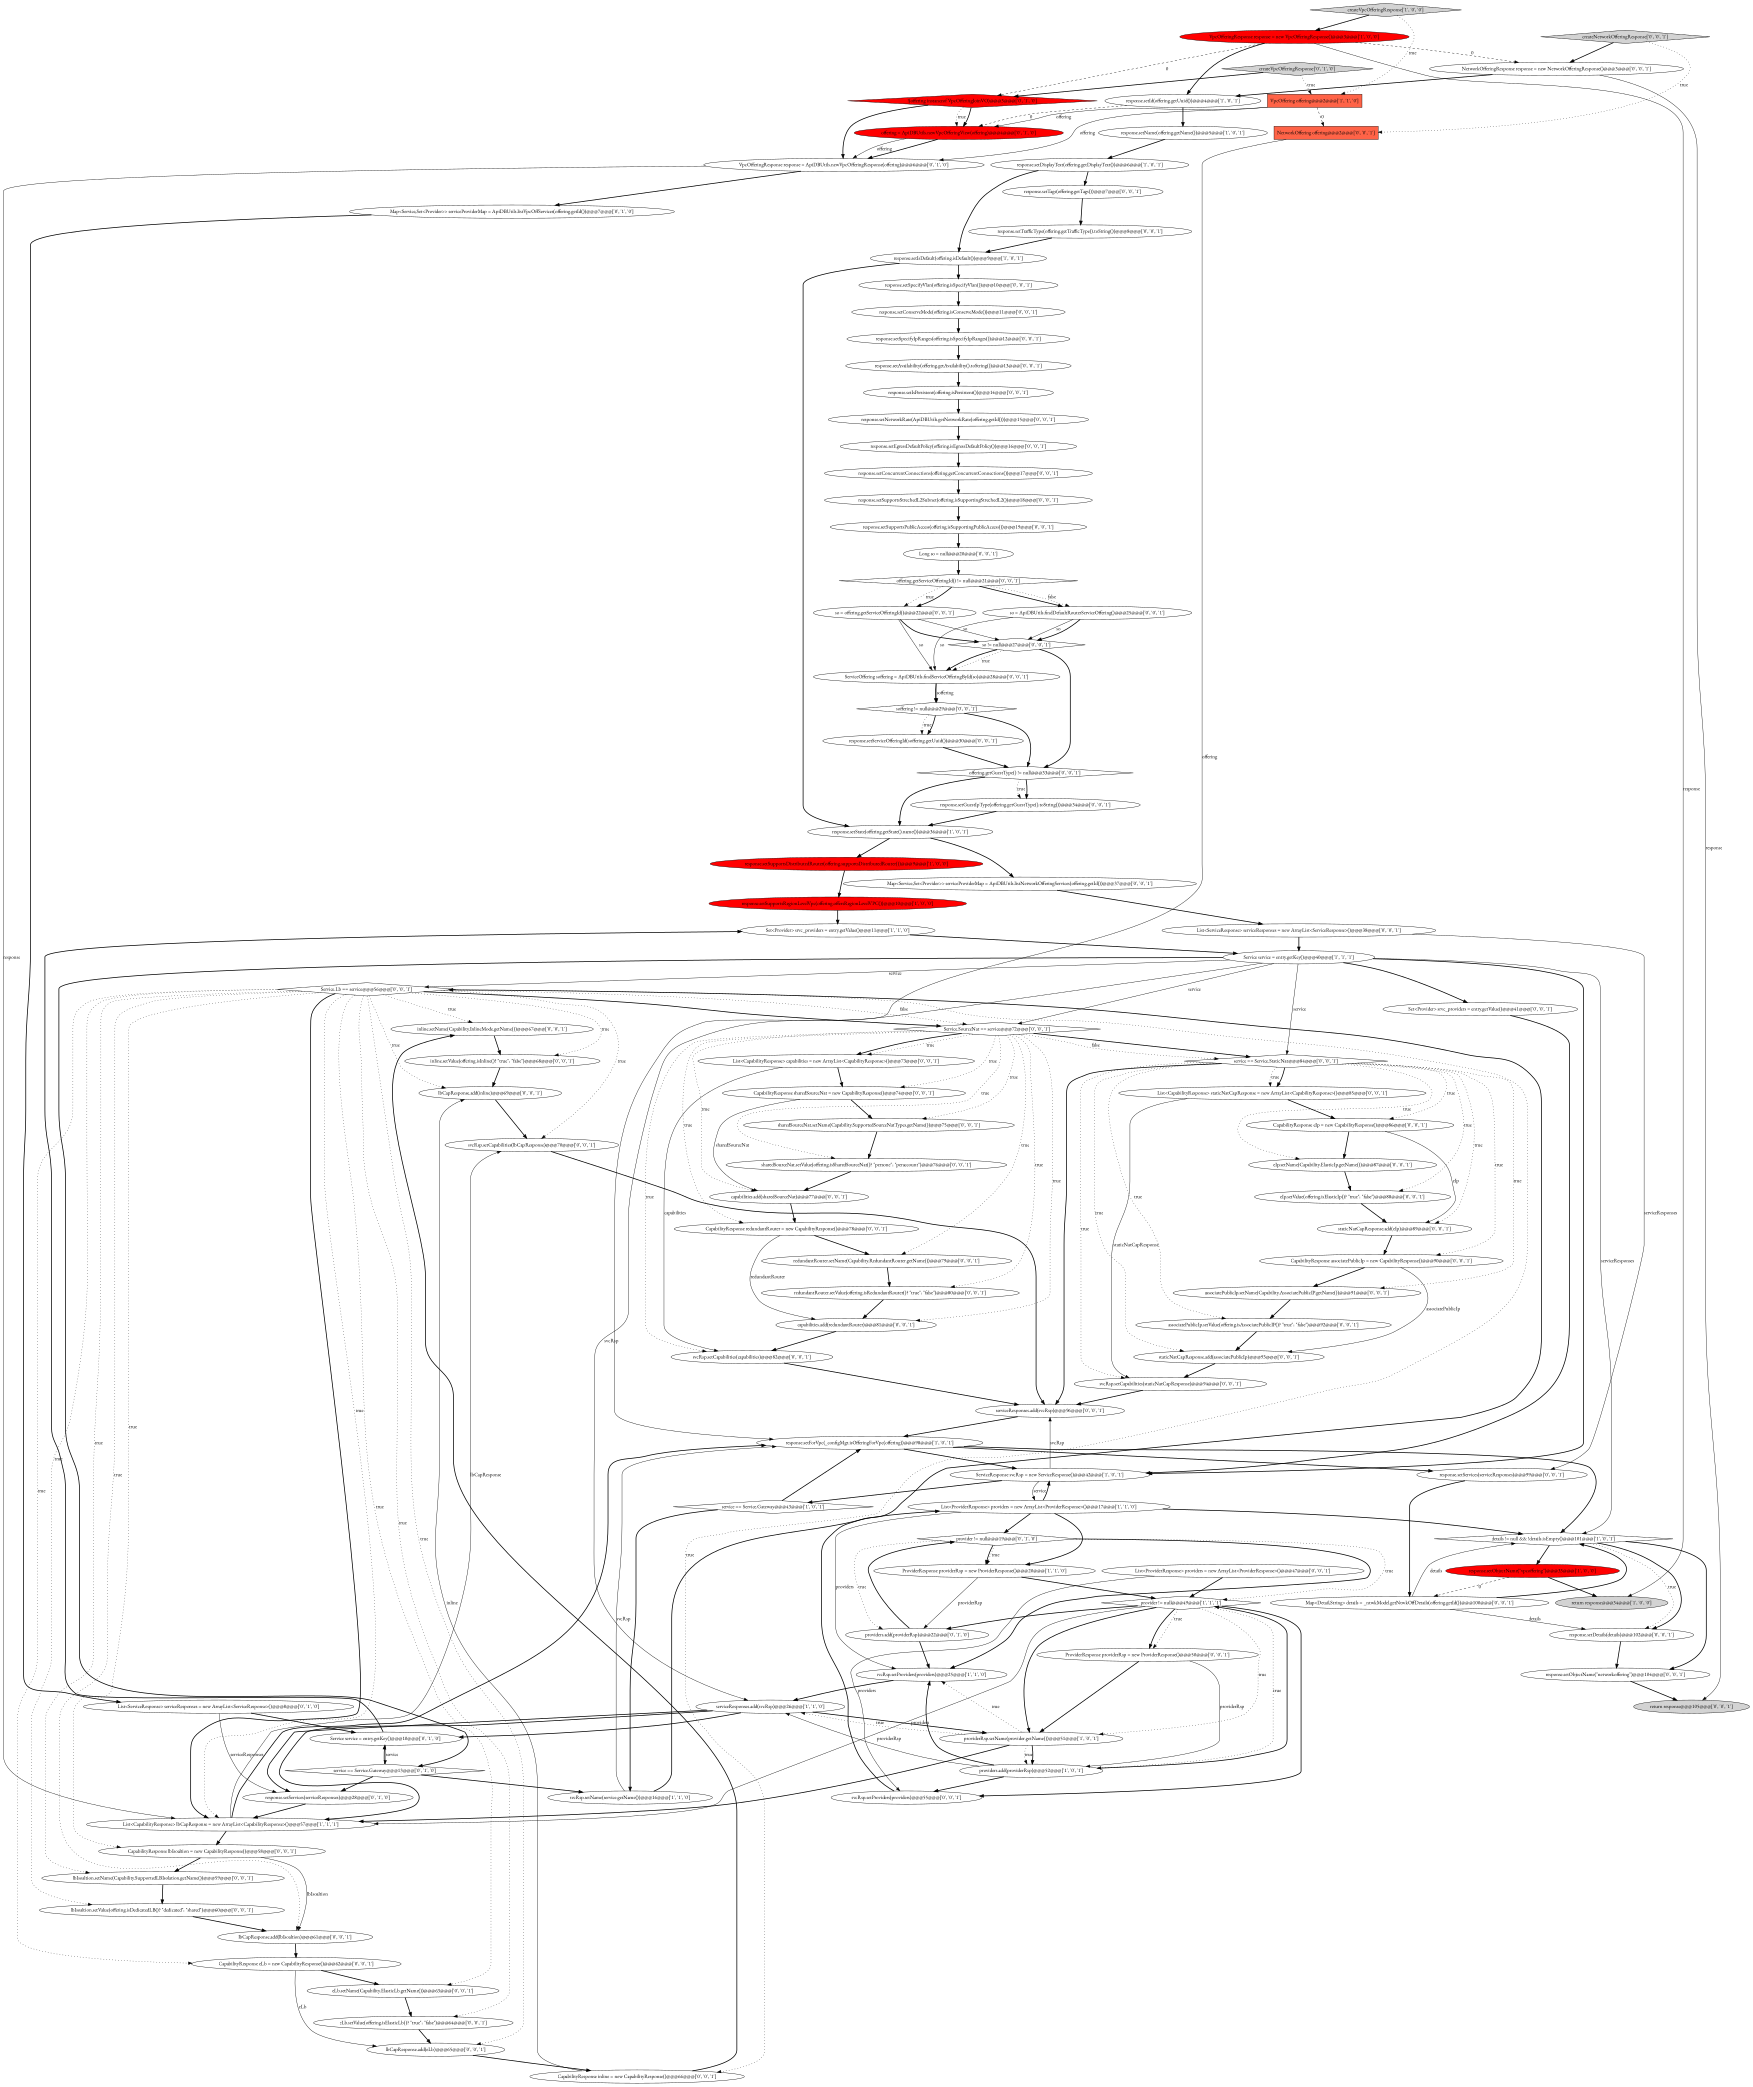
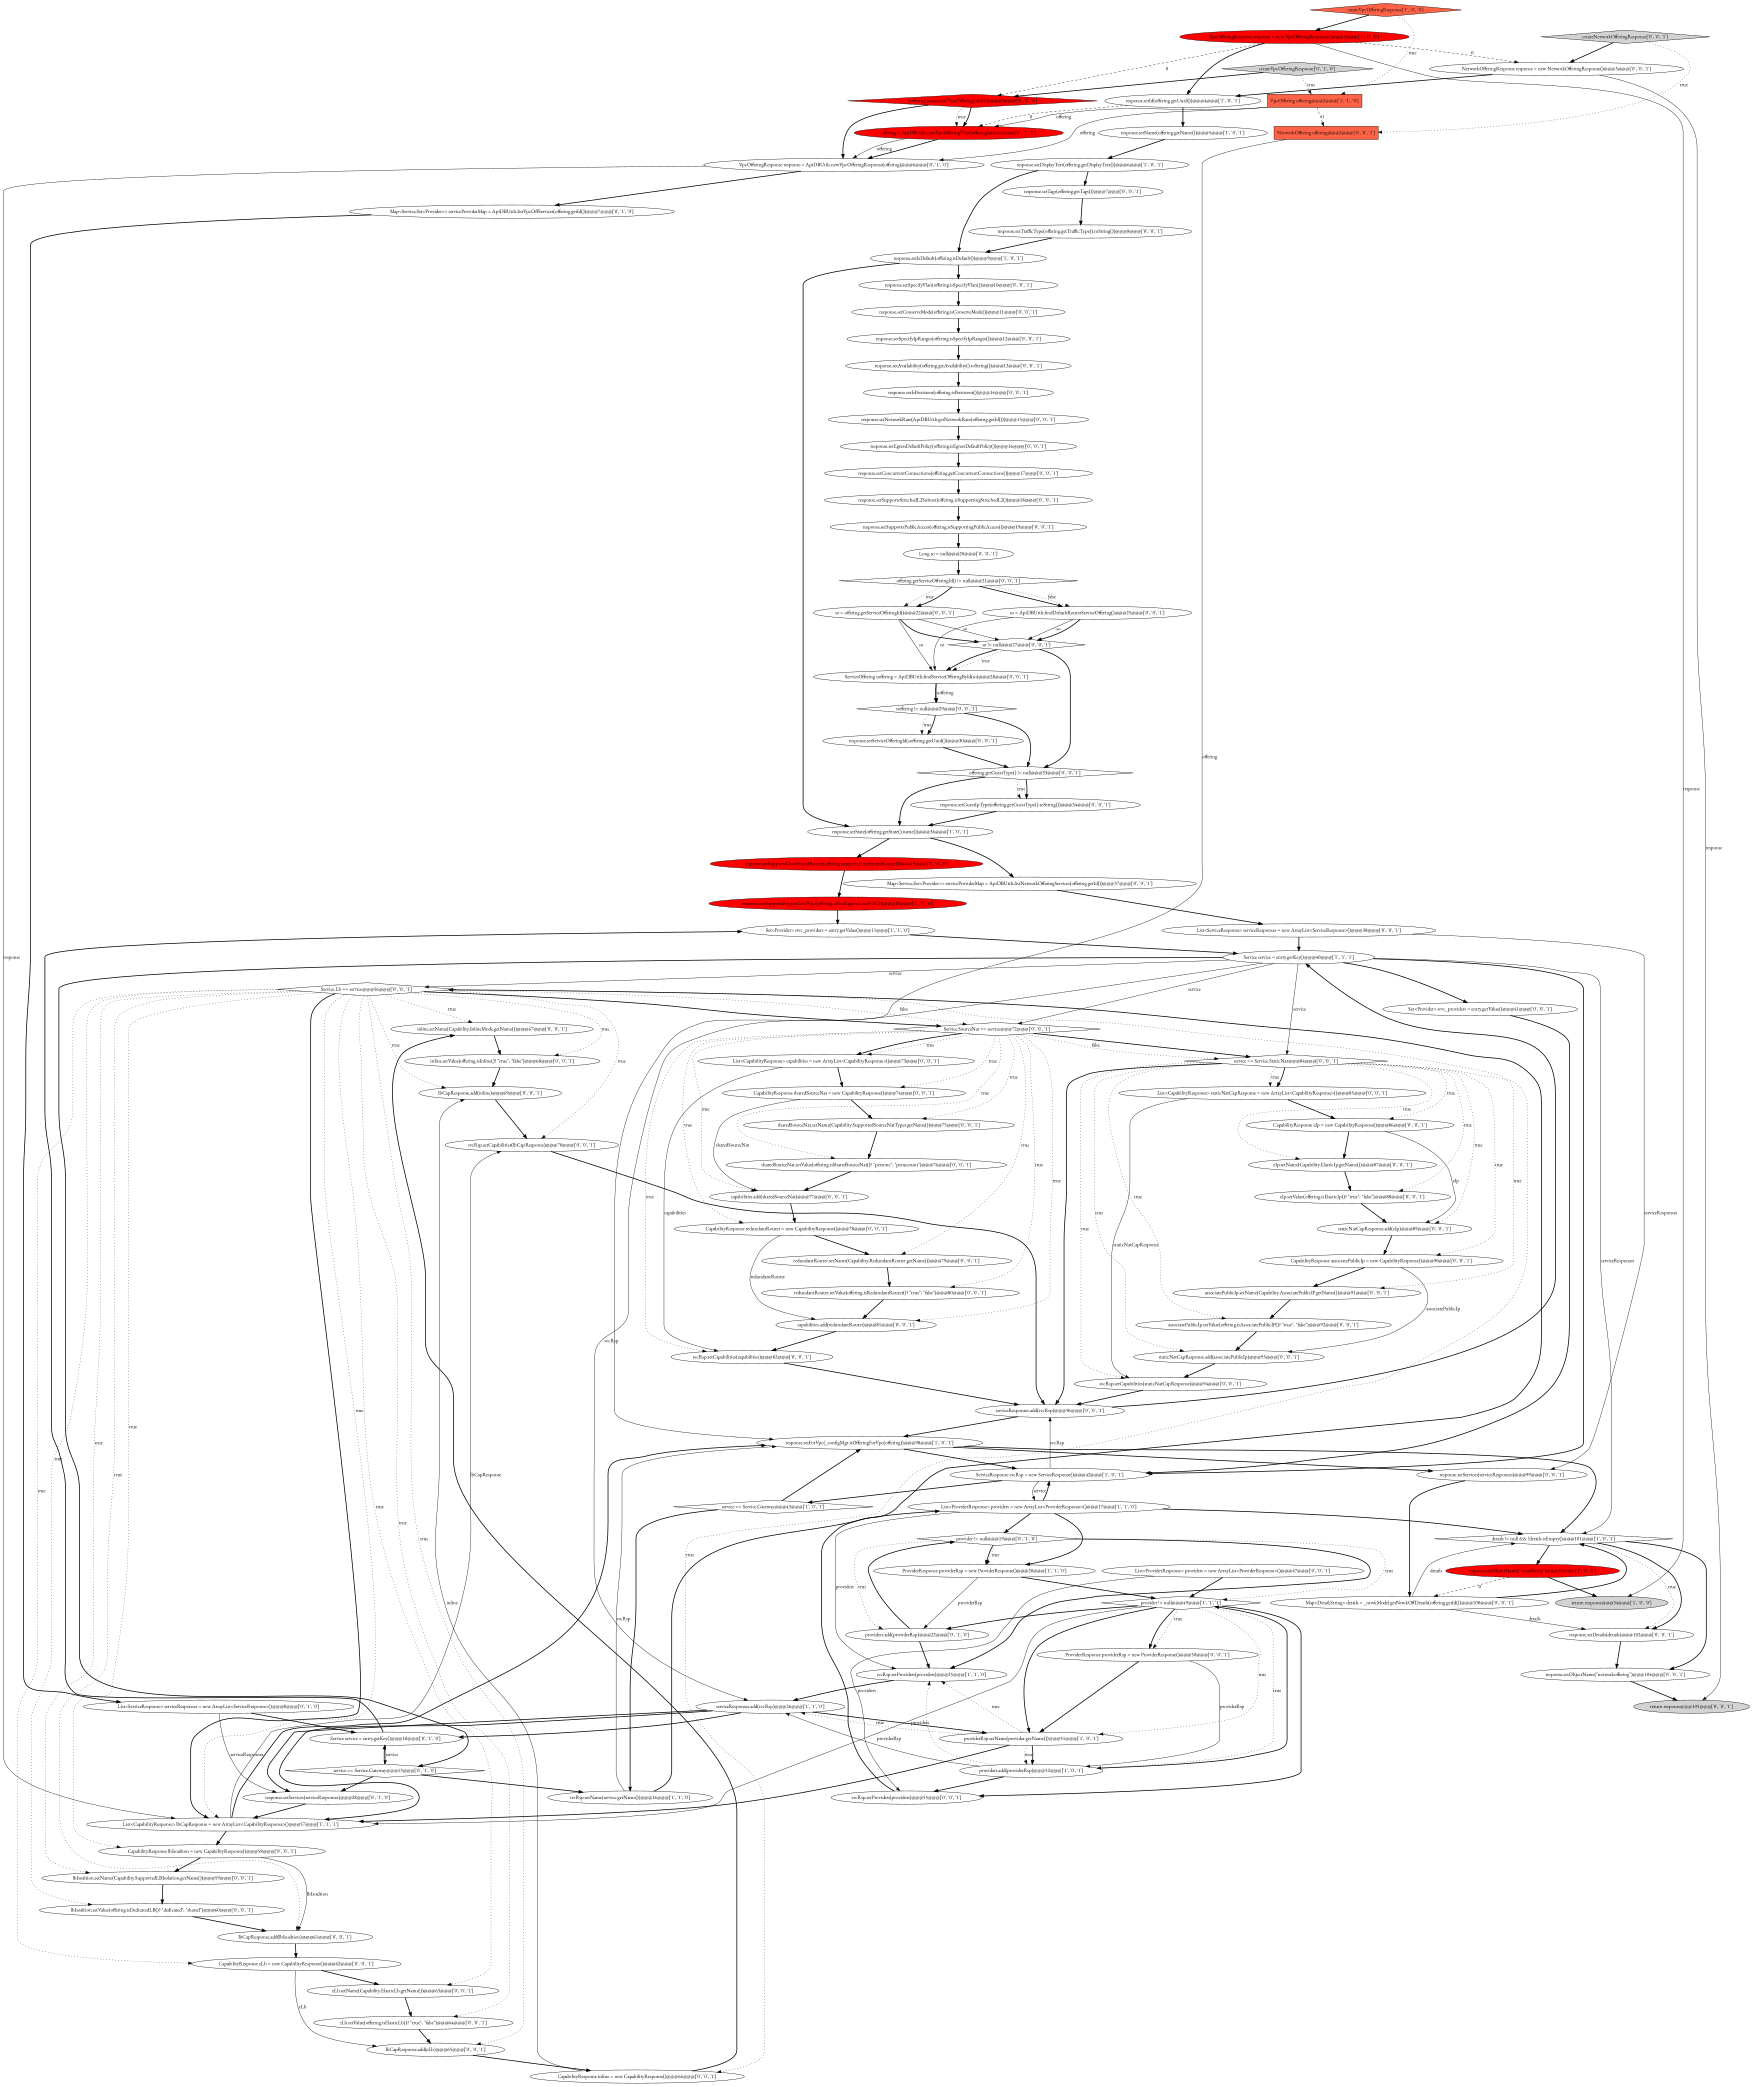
node "createVpcOfferingResponse['1', '0', '0']": fillcolor lightgray -> tomato
edge "serviceResponses.add(svcRsp)@@@96@@@['0', '0', '1']" -> "Service service = entry.getKey()@@@40@@@['1', '1', '1']": added
edge "providers.add(providerRsp)@@@52@@@['1', '0', '1']" -> "svcRsp.setProviders(providers)@@@25@@@['1', '1', '0']": style bold -> dotted
